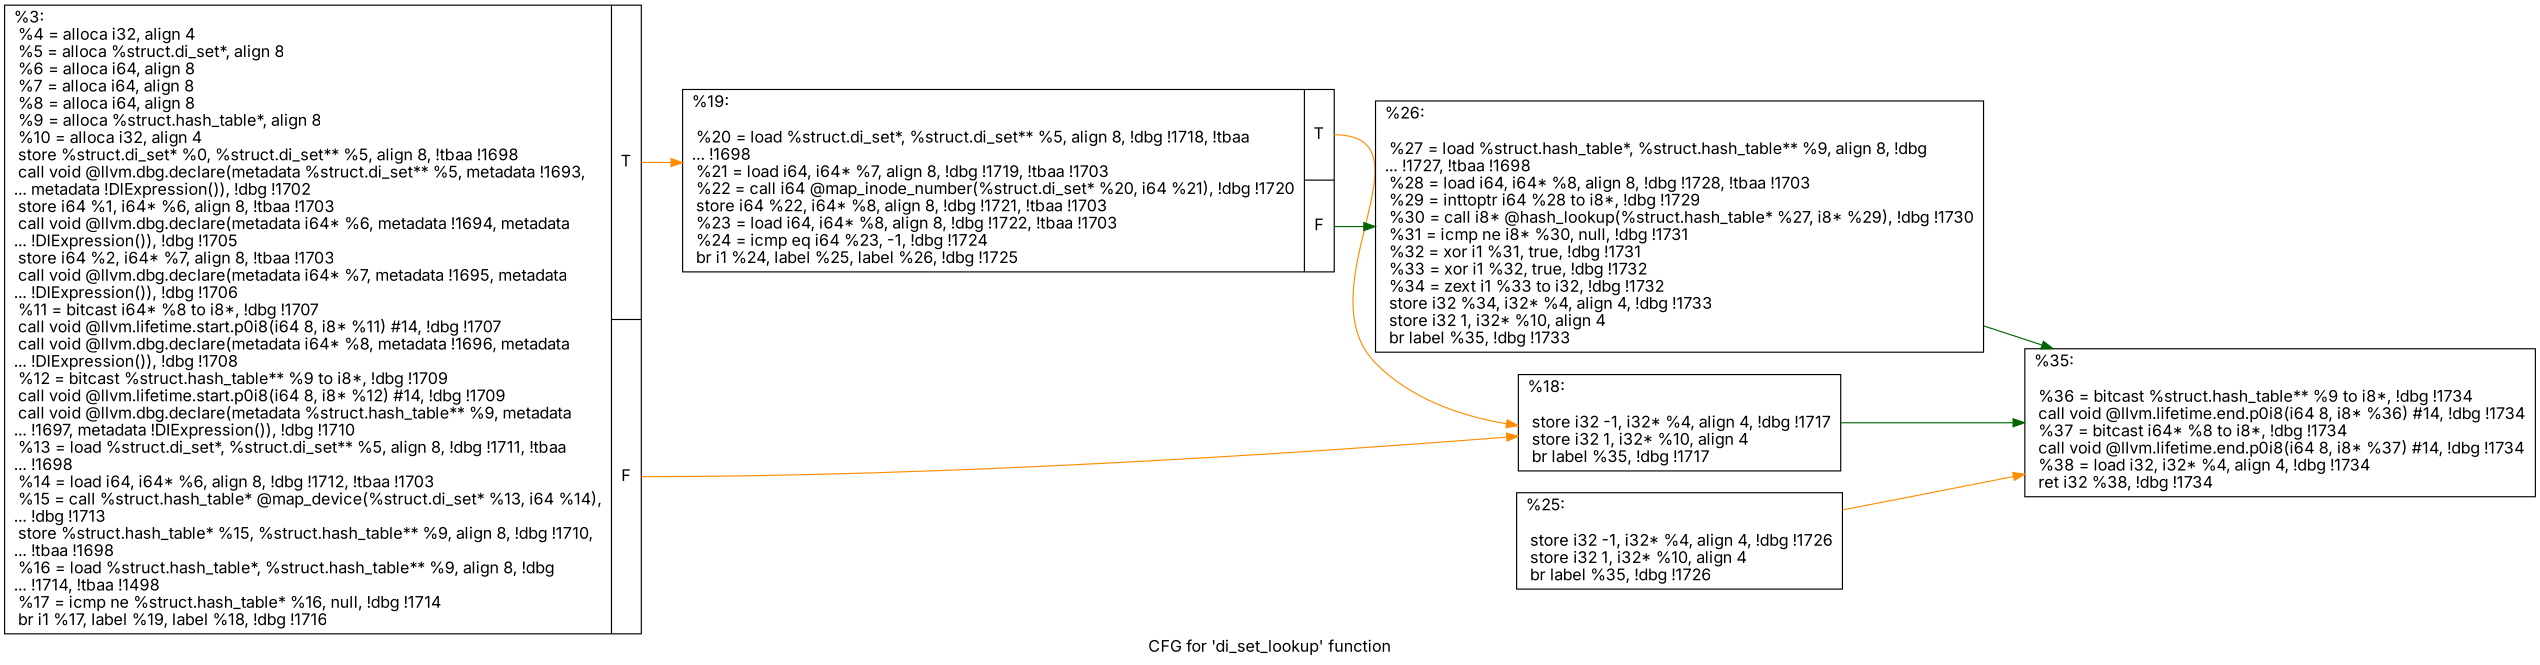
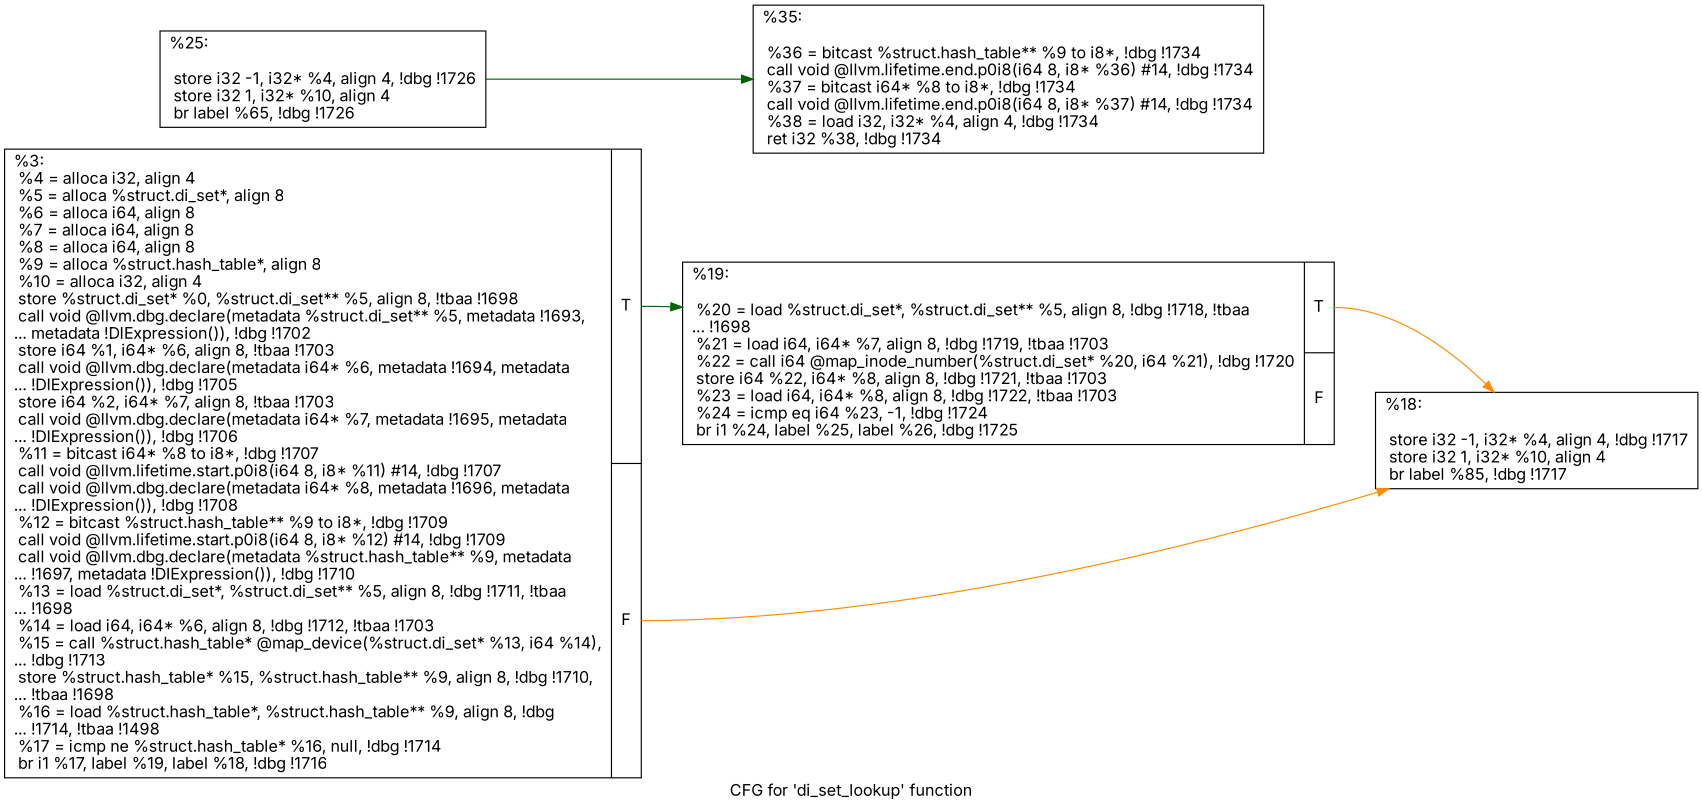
edge "%3:" -> "%19:": color darkorange -> darkgreen
node "%26:": removed
edge "%18:" -> "%35:": removed
node "%18:": text "br label %35, !dbg !1717" -> "br label %85, !dbg !1717"
edge "%25:" -> "%35:": color darkorange -> darkgreen
node "%25:": text "br label %35, !dbg !1726" -> "br label %65, !dbg !1726"
